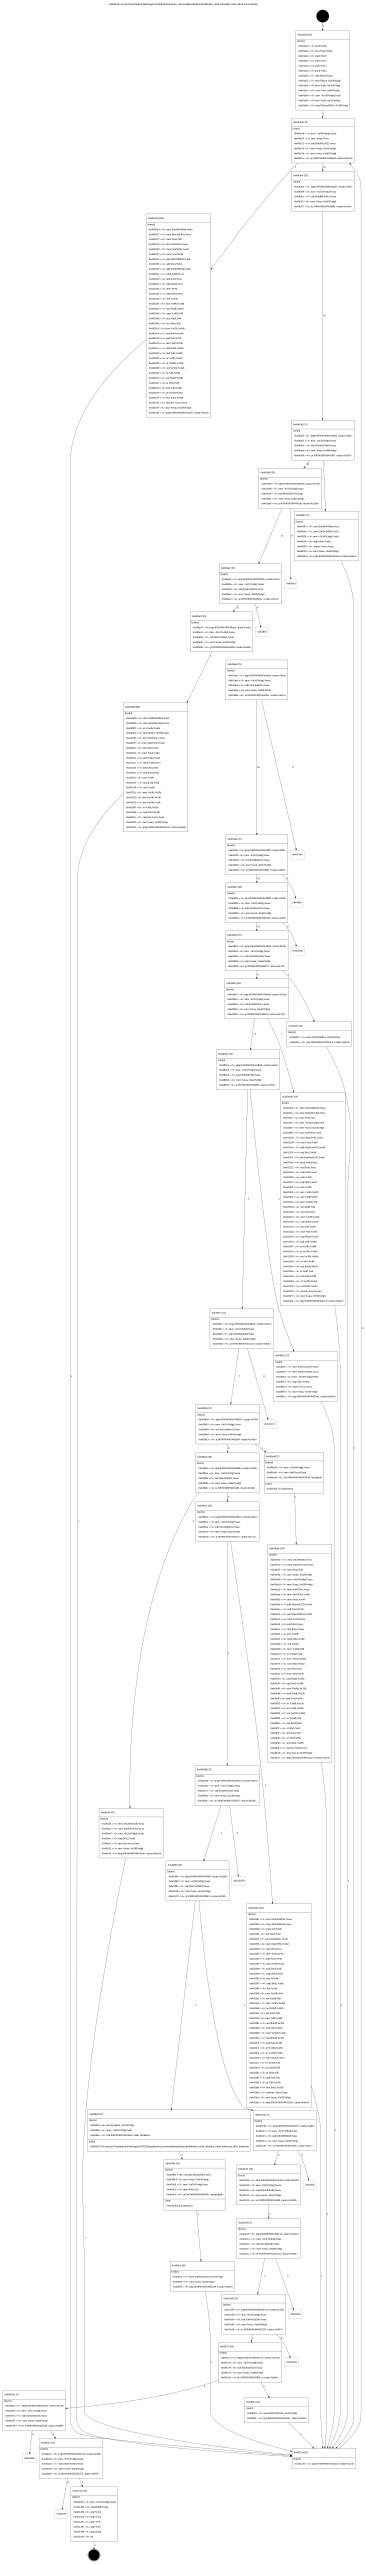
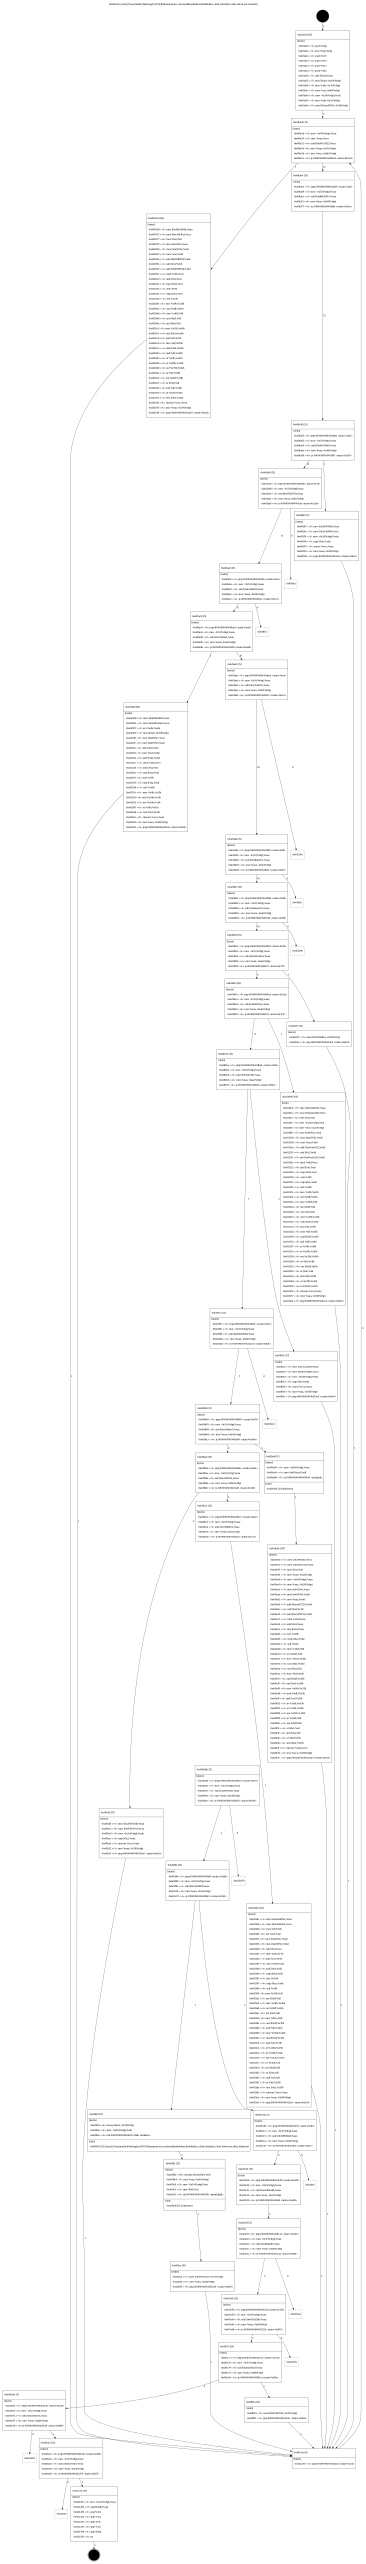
edge "0x401ac8 [25]" -> "0x401ae1 [25]": added, label "10"
edge "0x401bc2 [25]" -> "0x401bdb [25]": removed, label "4"
